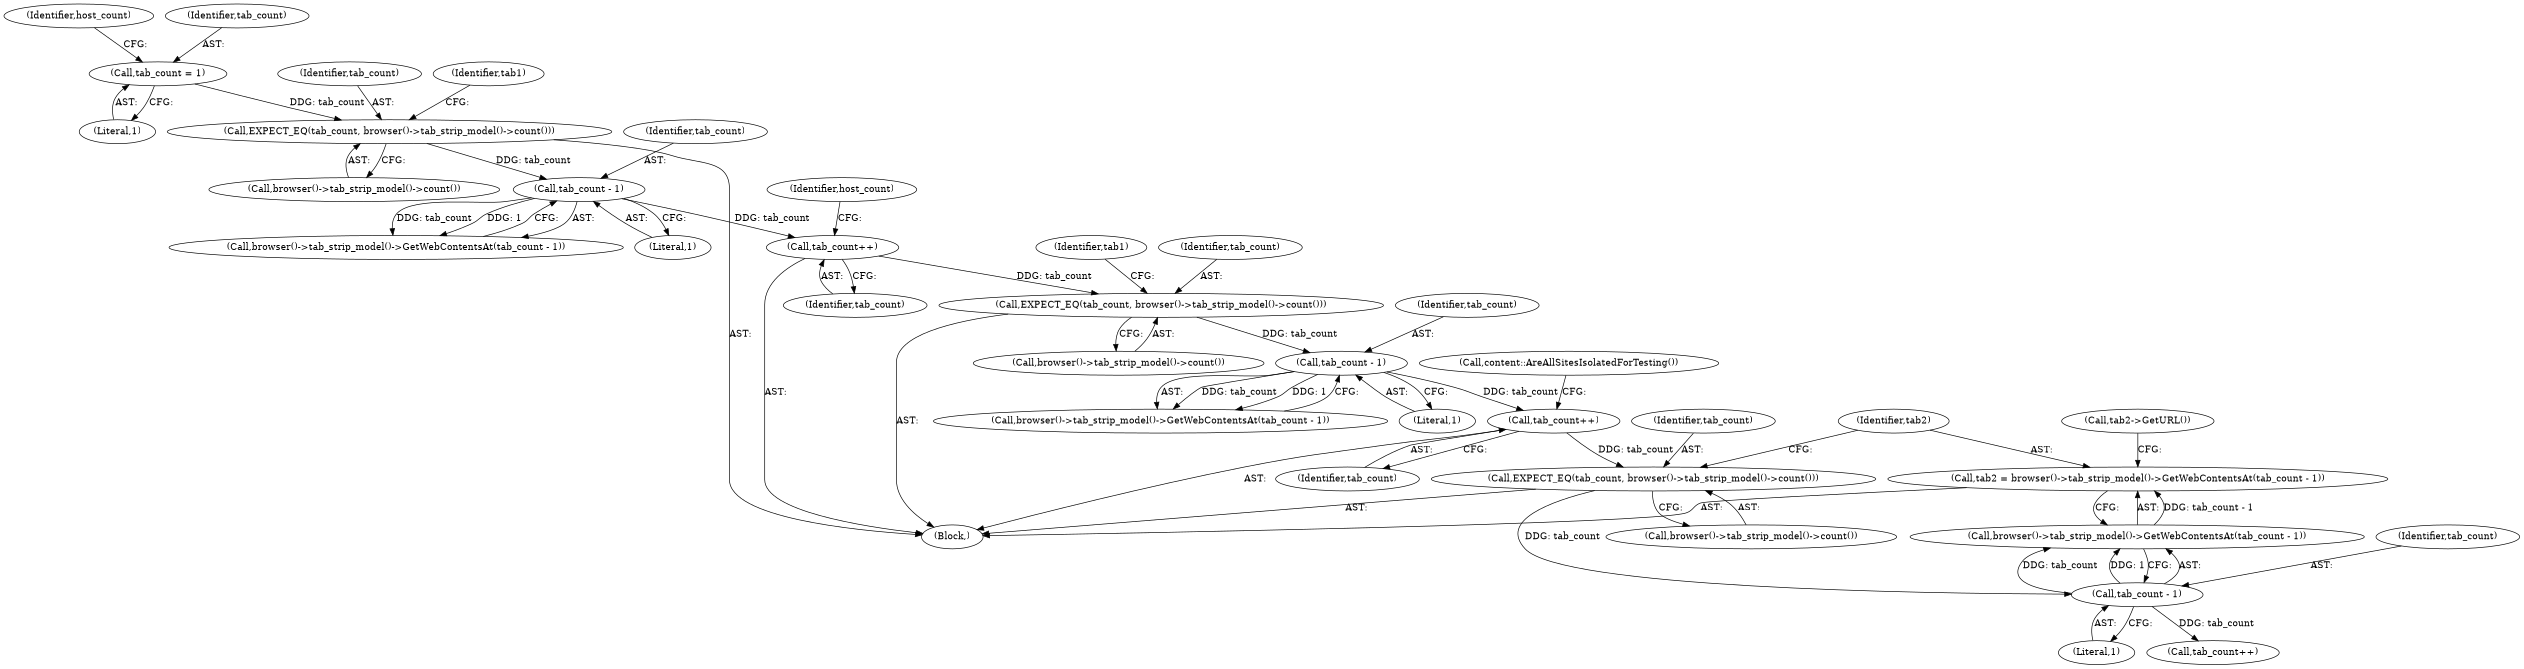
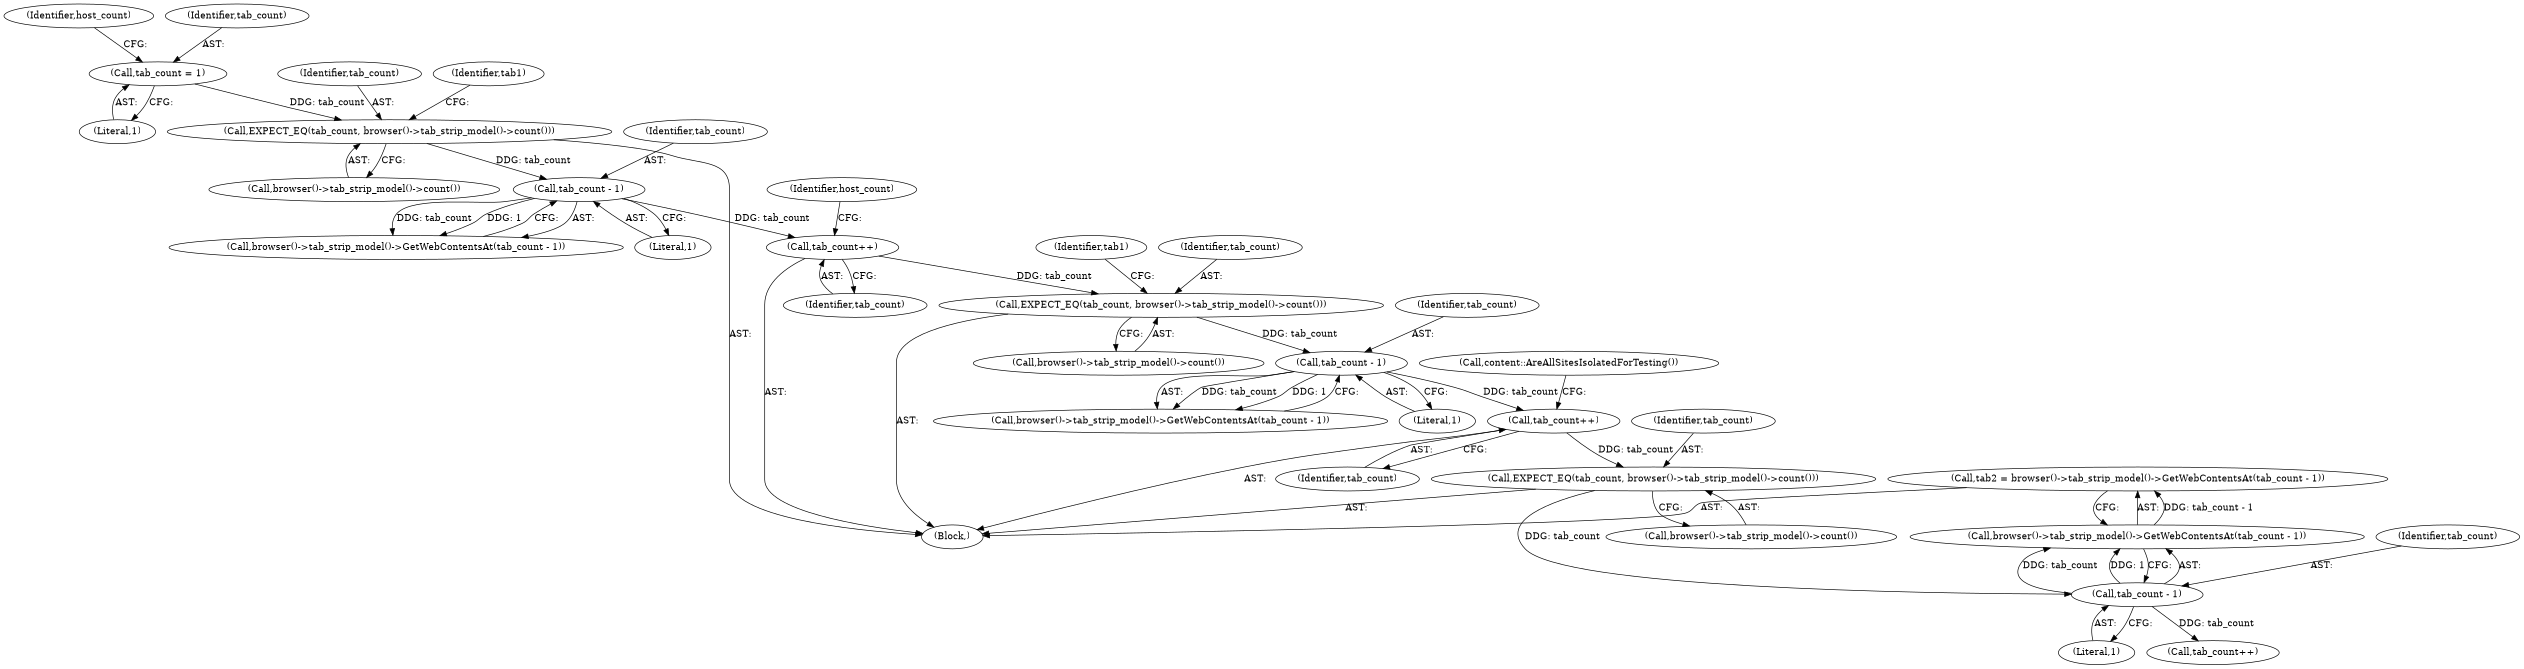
node "(Identifier,tab2)": removed
node "(Call,tab2->GetURL())": removed
